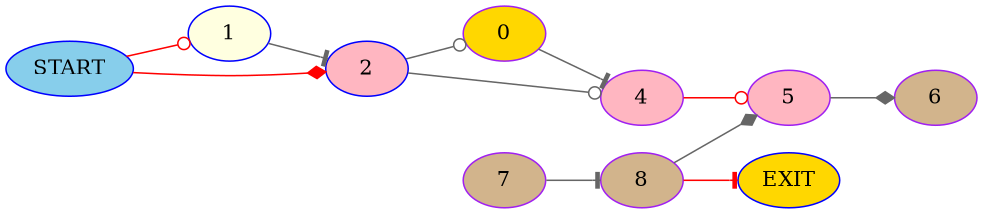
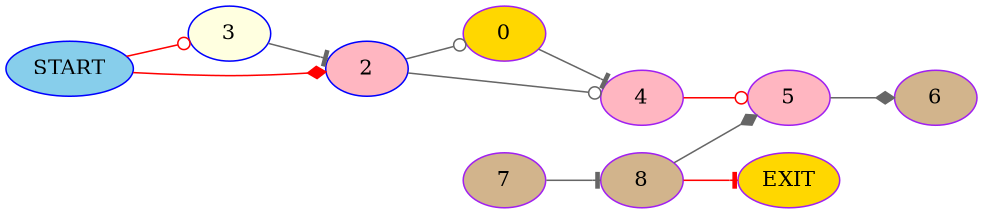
node "1": label "1" -> "3"
node "EXIT": color blue -> purple
